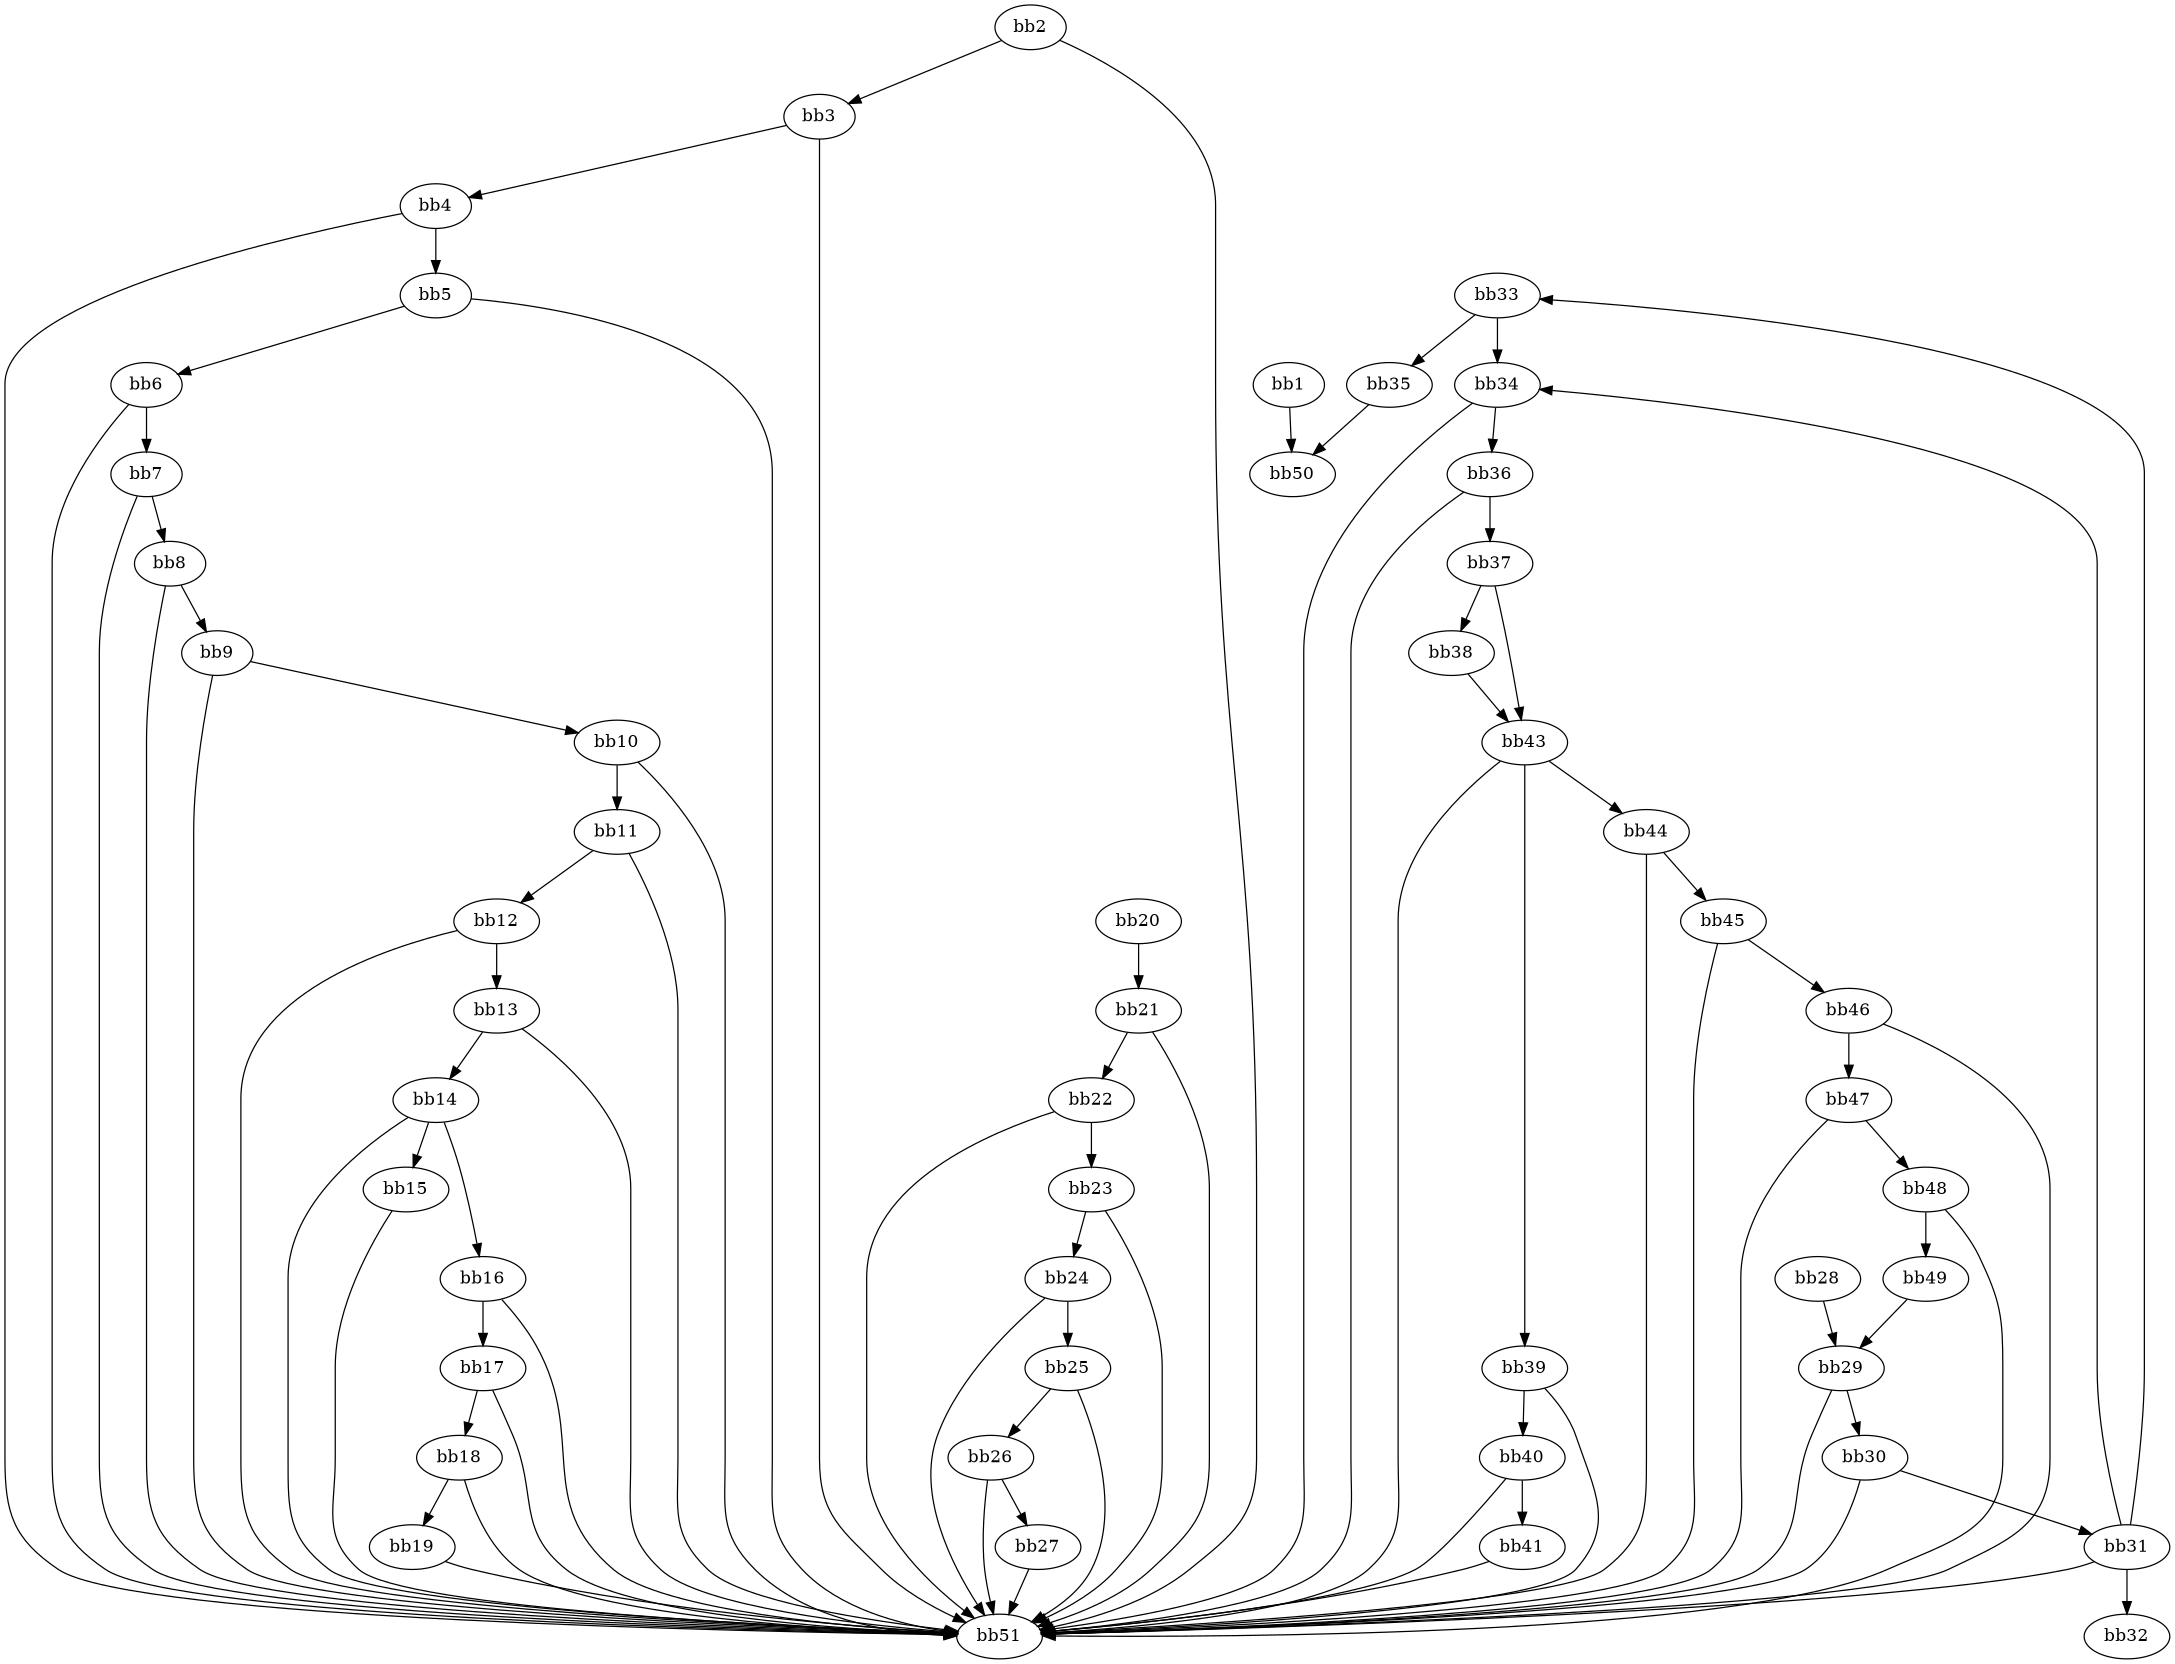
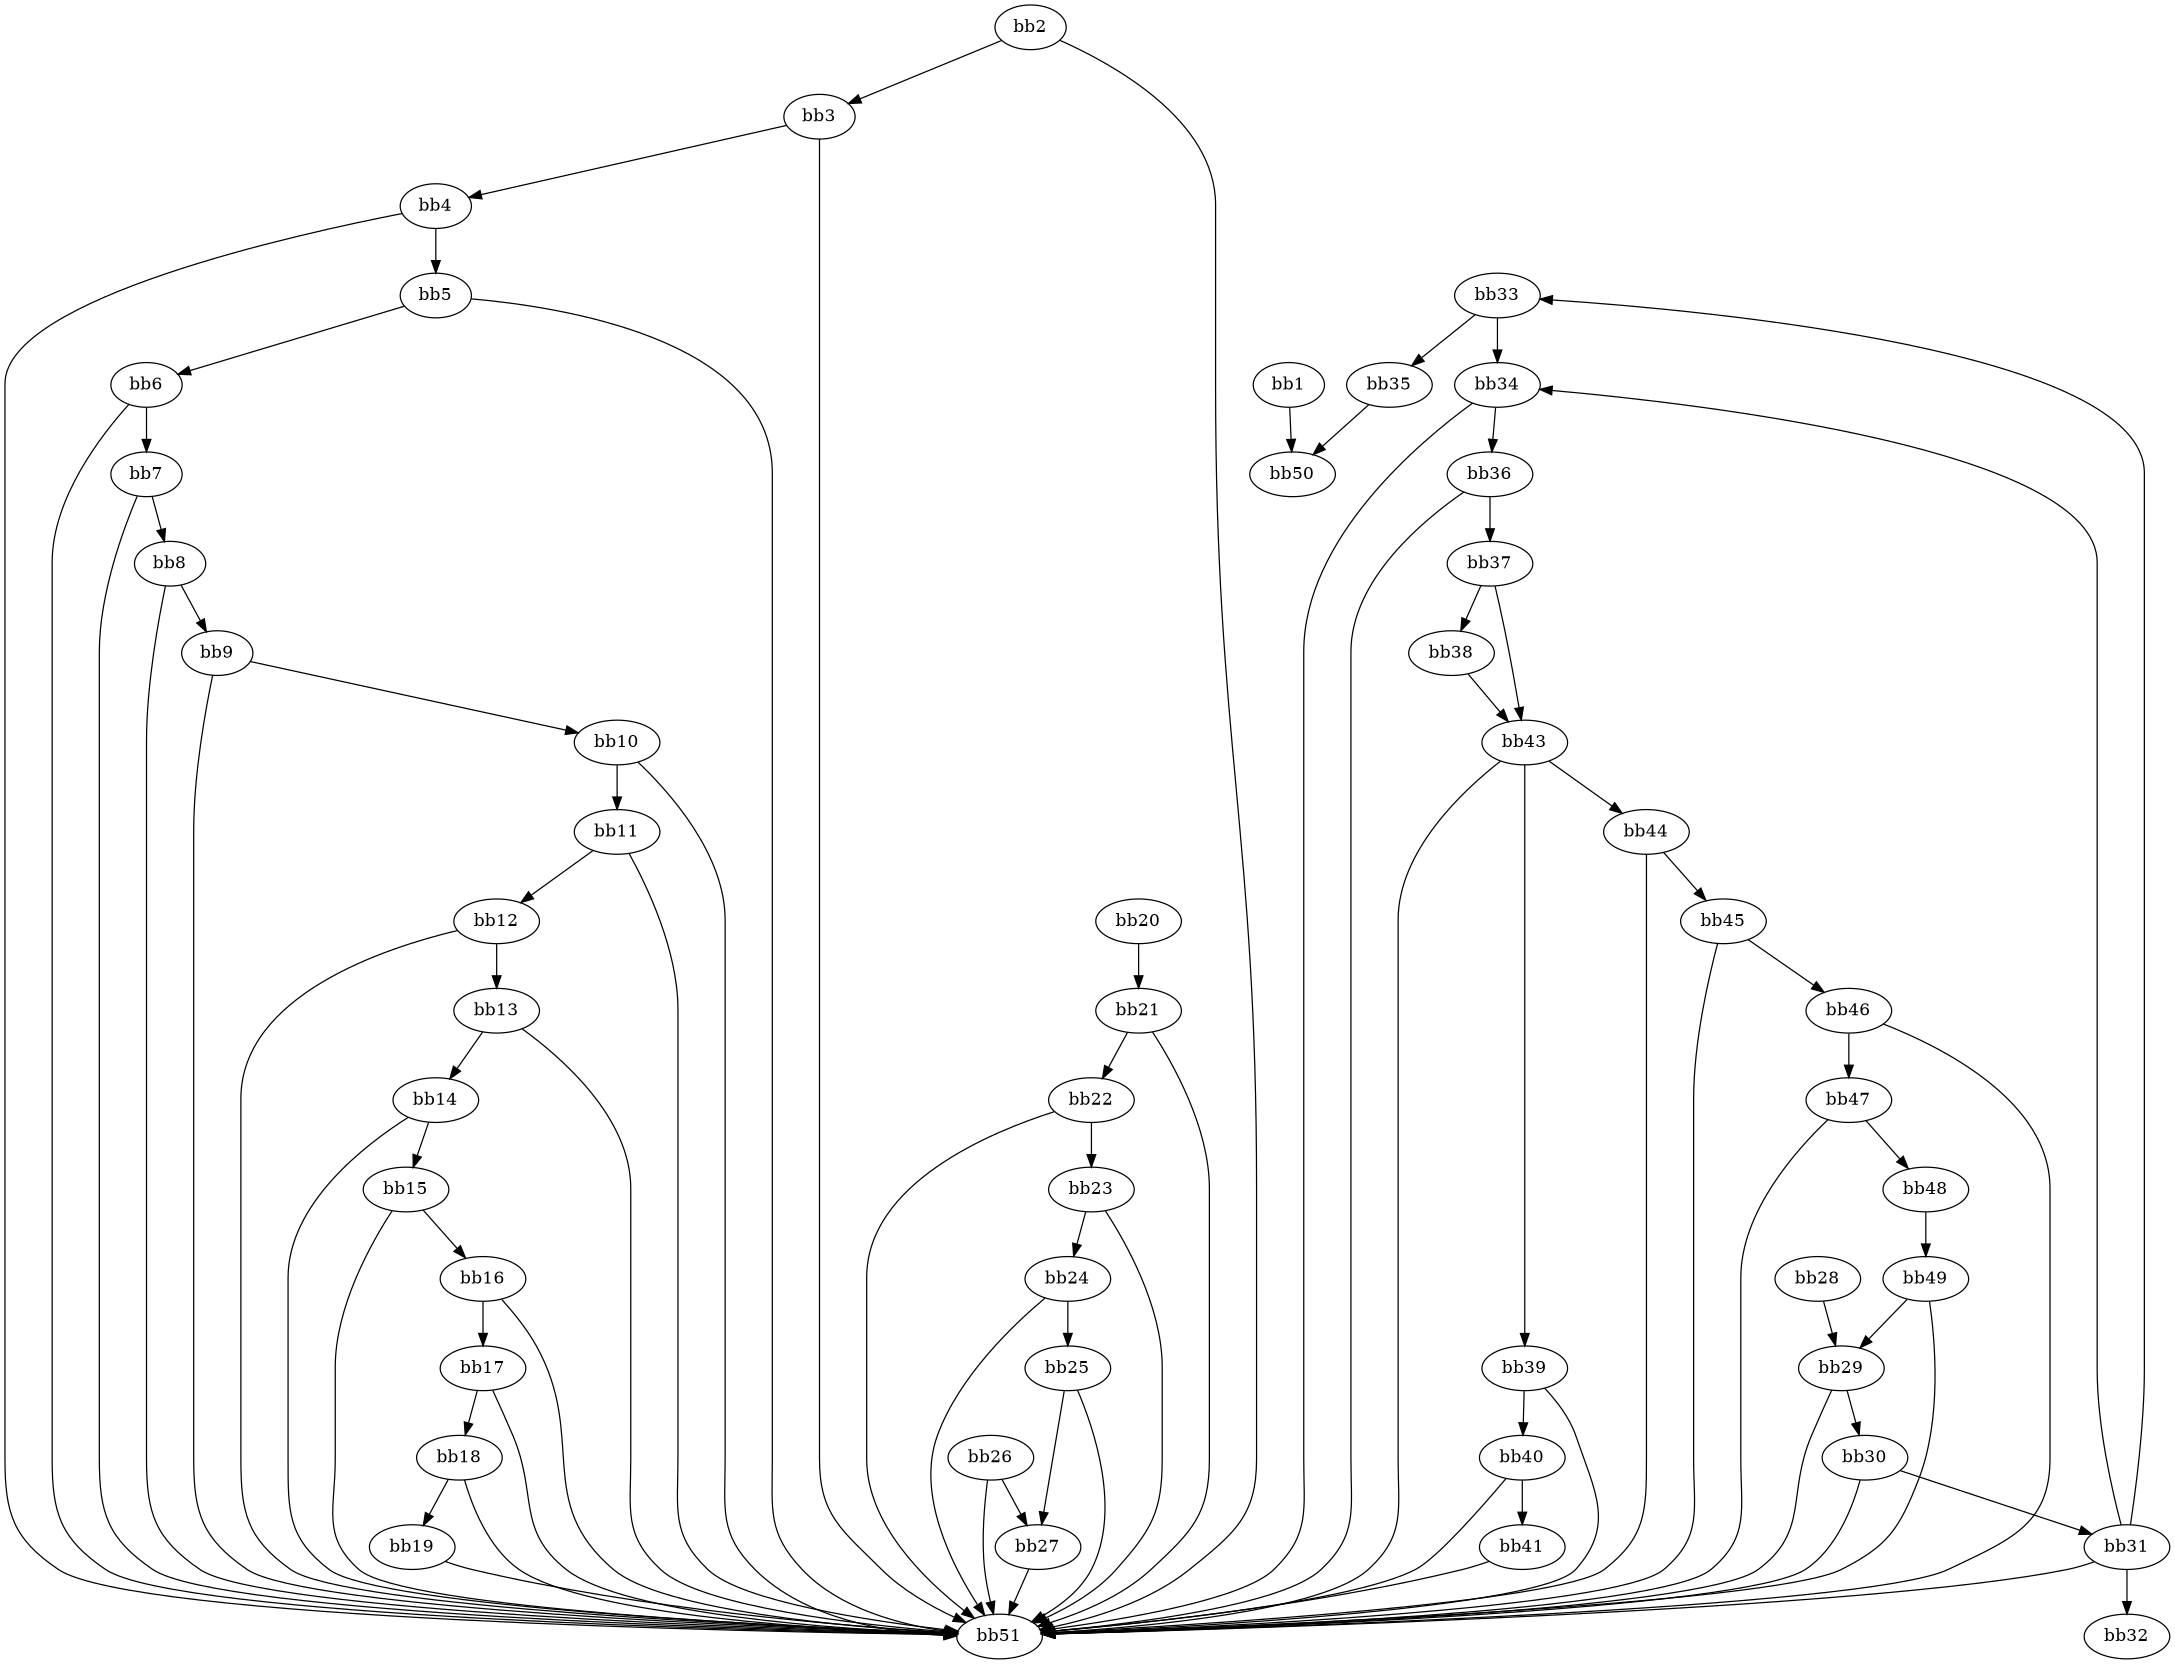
edge "bb14" -> "bb16": now "bb15" -> "bb16"
edge "bb25" -> "bb26": now "bb25" -> "bb27"
edge "bb48" -> "bb51": now "bb49" -> "bb51"
